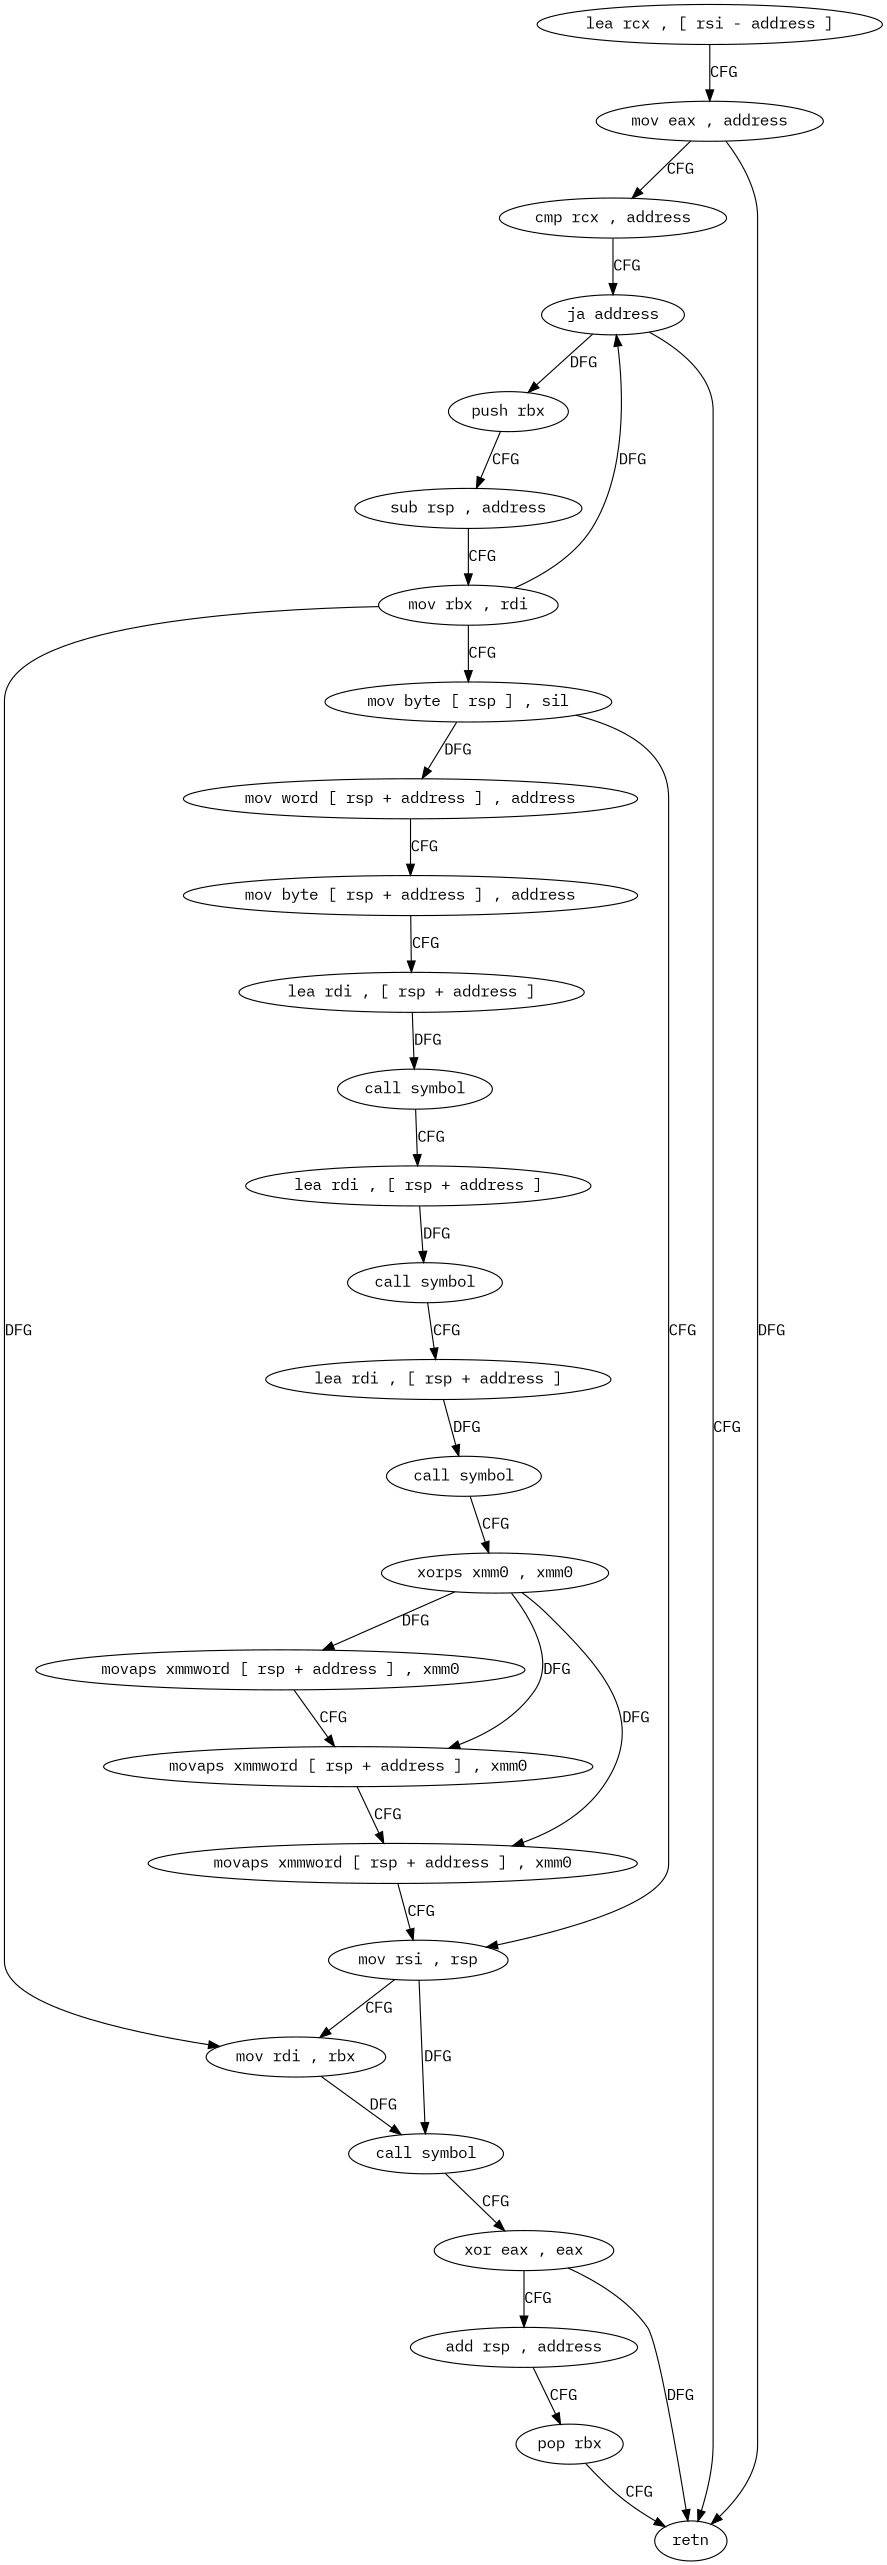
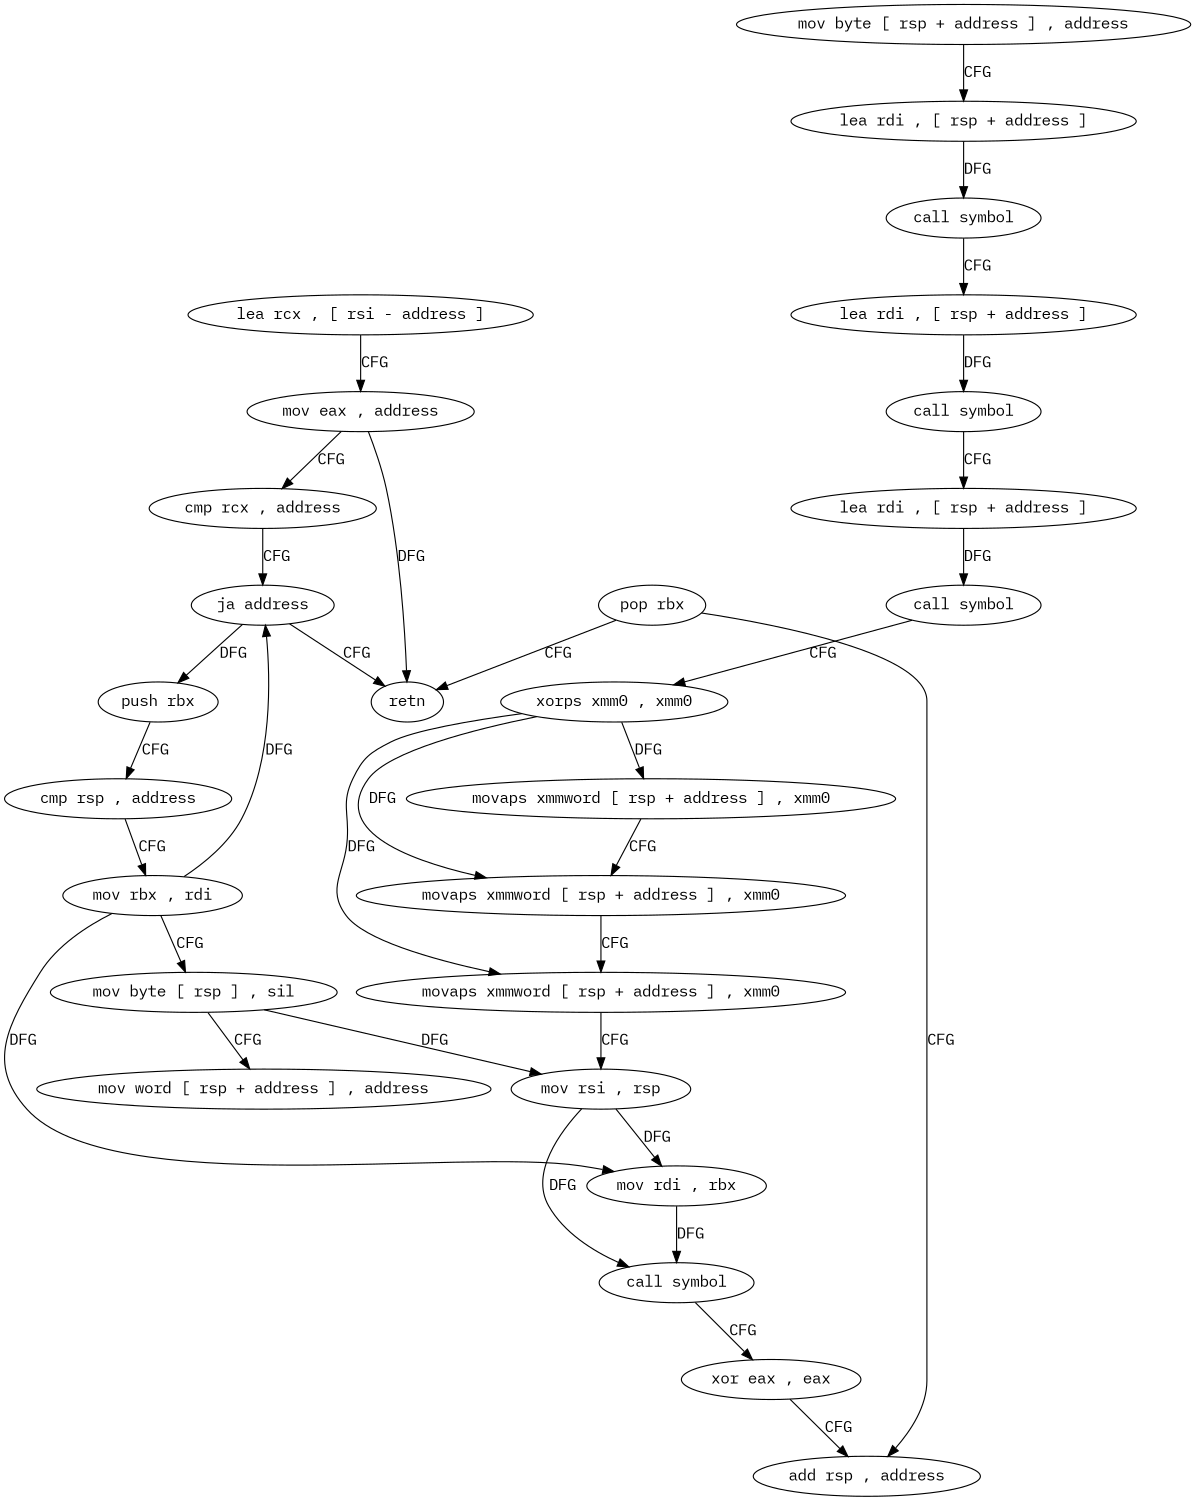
node "sub rsp , address": label "sub rsp , address" -> "cmp rsp , address"
edge "mov byte [ rsp ] , sil" -> "mov word [ rsp + address ] , address": label "DFG" -> "CFG"
edge "mov word [ rsp + address ] , address" -> "mov byte [ rsp + address ] , address": removed, label "CFG"
edge "mov byte [ rsp ] , sil" -> "mov rsi , rsp": label "CFG" -> "DFG"
edge "mov rsi , rsp" -> "mov rdi , rbx": label "CFG" -> "DFG"
edge "xor eax , eax" -> "retn": removed, label "DFG"
edge "add rsp , address" -> "pop rbx": reversed
